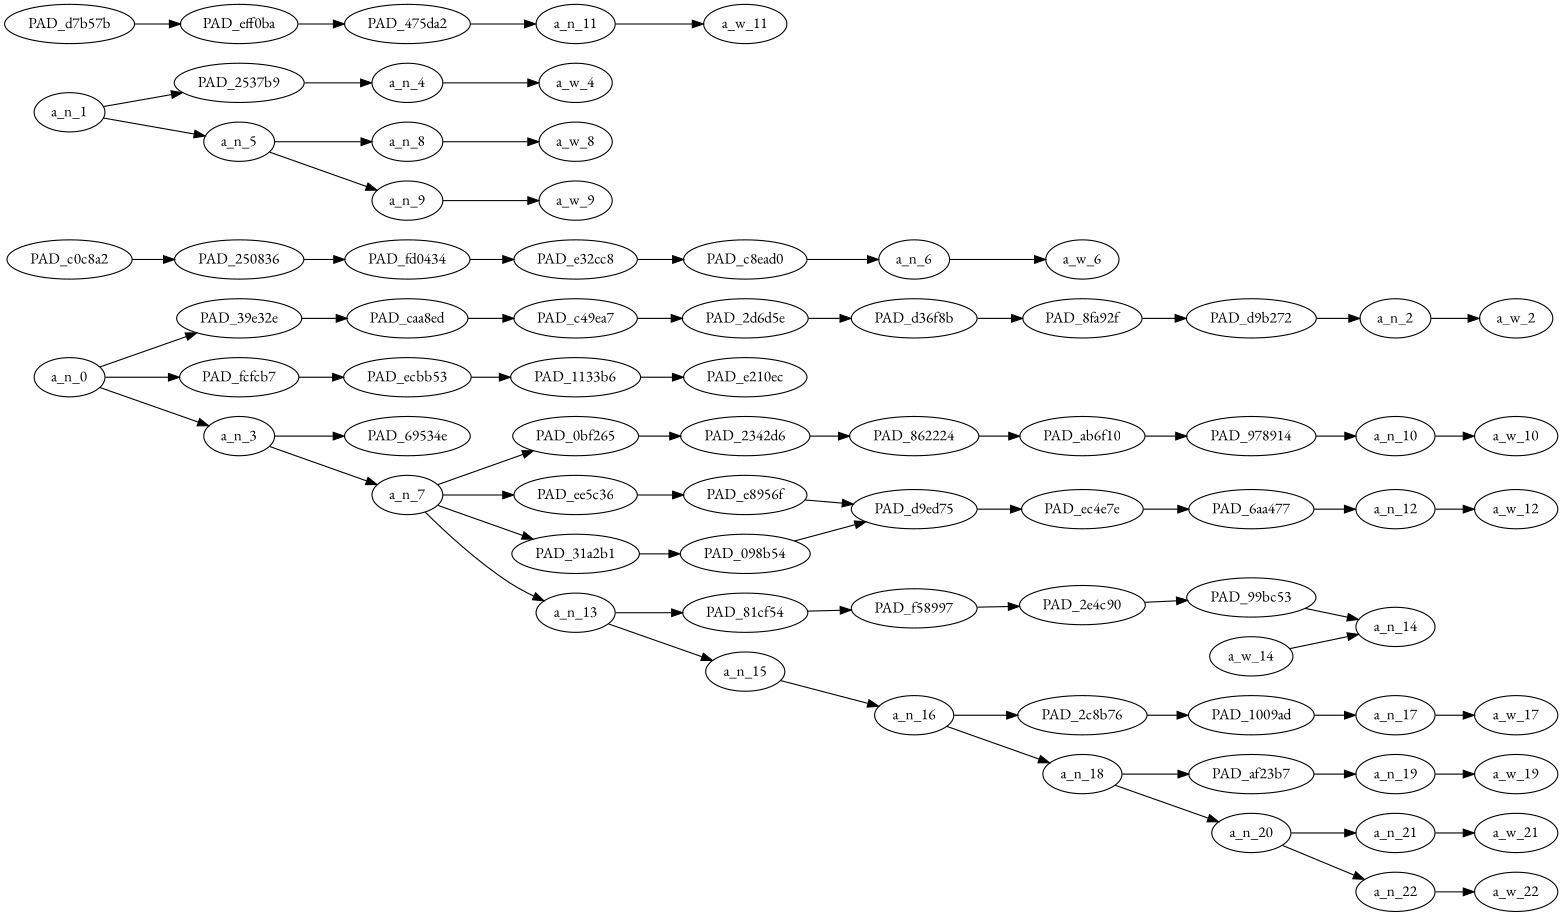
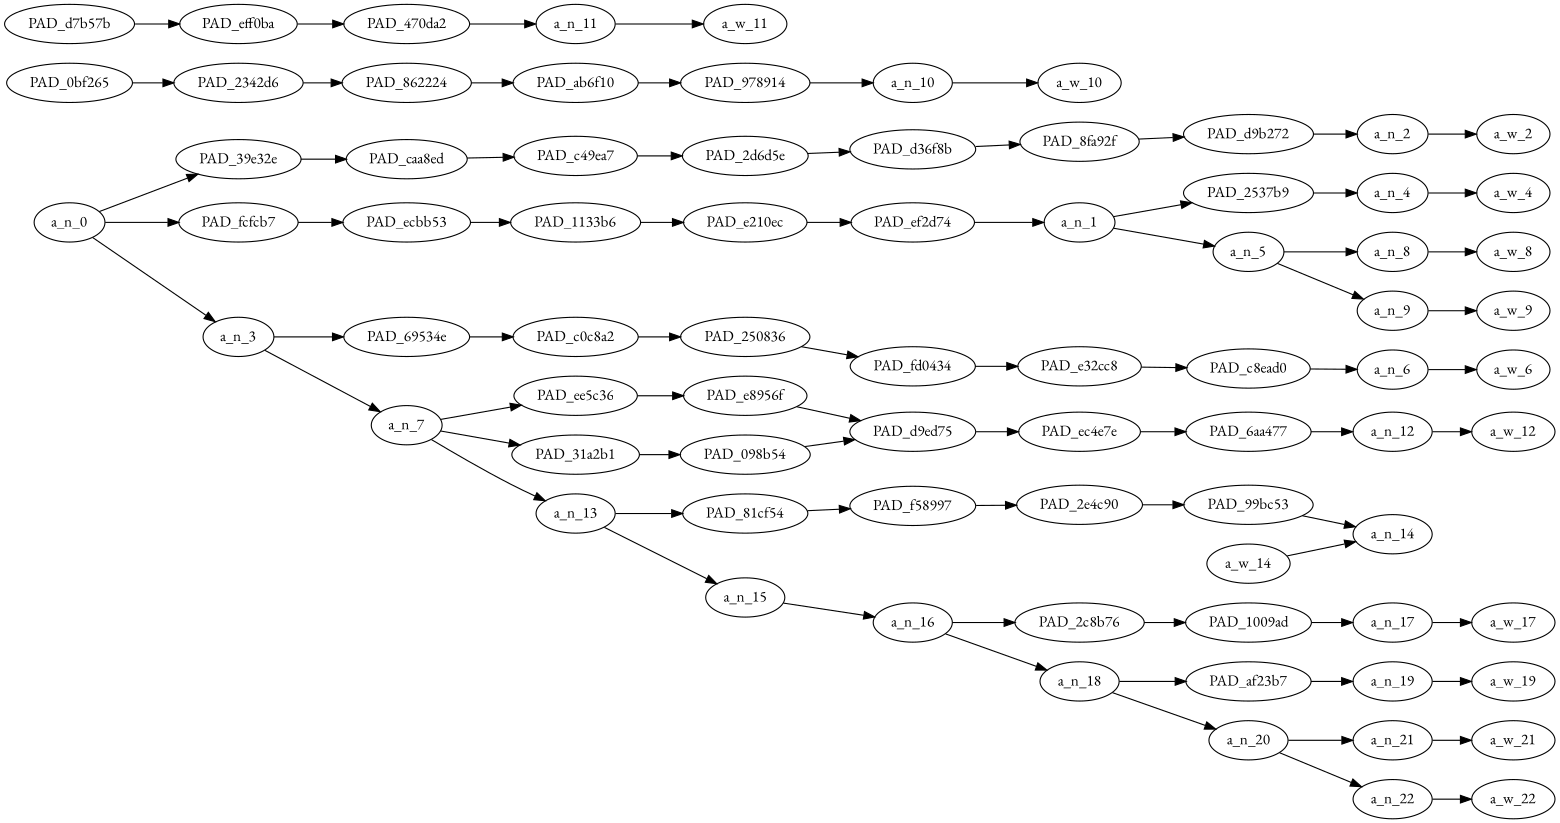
node "PAD_475da2": label "PAD_475da2" -> "PAD_470da2"
node "PAD_ef2d74": added
edge "PAD_69534e" -> "PAD_c0c8a2": added
edge "a_n_7" -> "PAD_0bf265": removed
